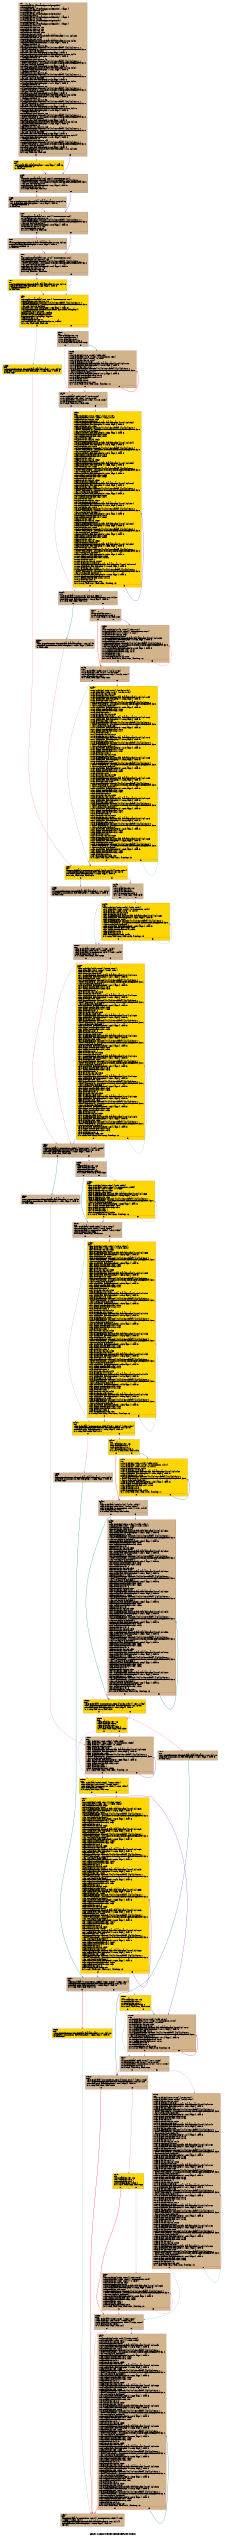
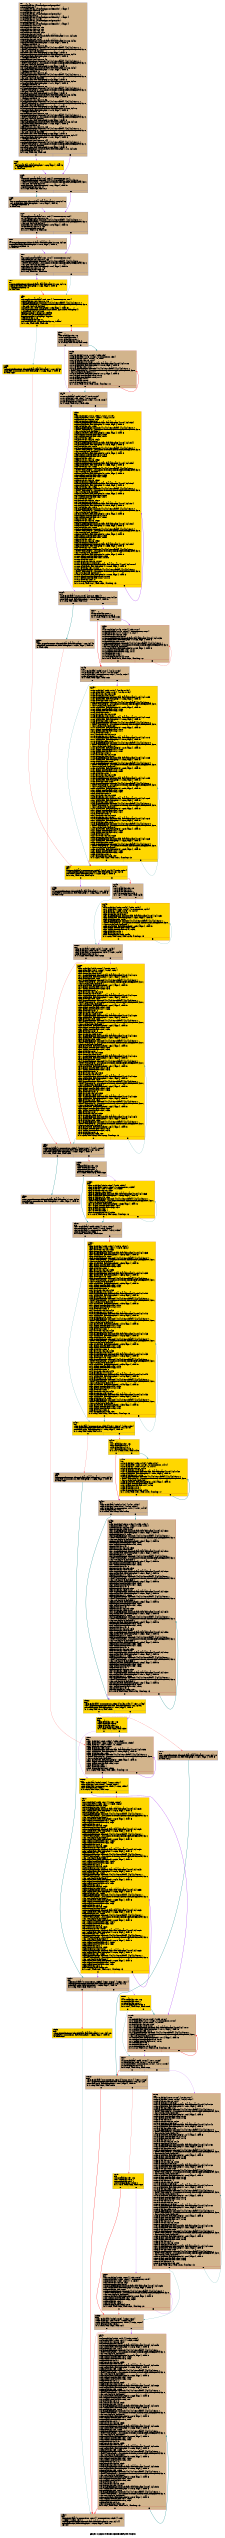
edge "%90:" -> "%98:": added
node "%496:": text "%517 = and contract float %507, %516" -> "%517 = fadd contract float %507, %516"
